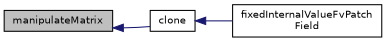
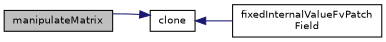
edge "clone" -> "manipulateMatrix": reversed
